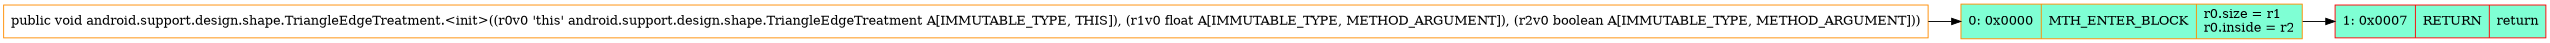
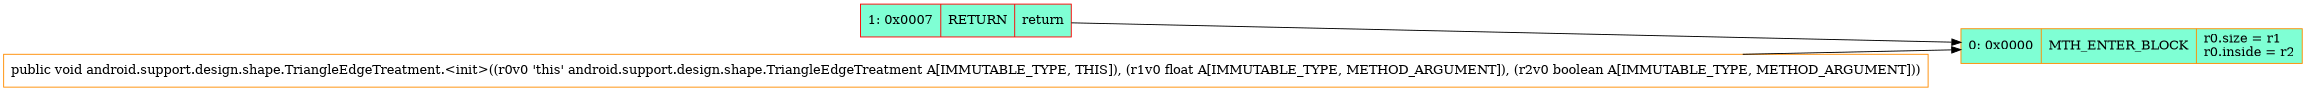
edge "0: 0x0000" -> "1: 0x0007": reversed
